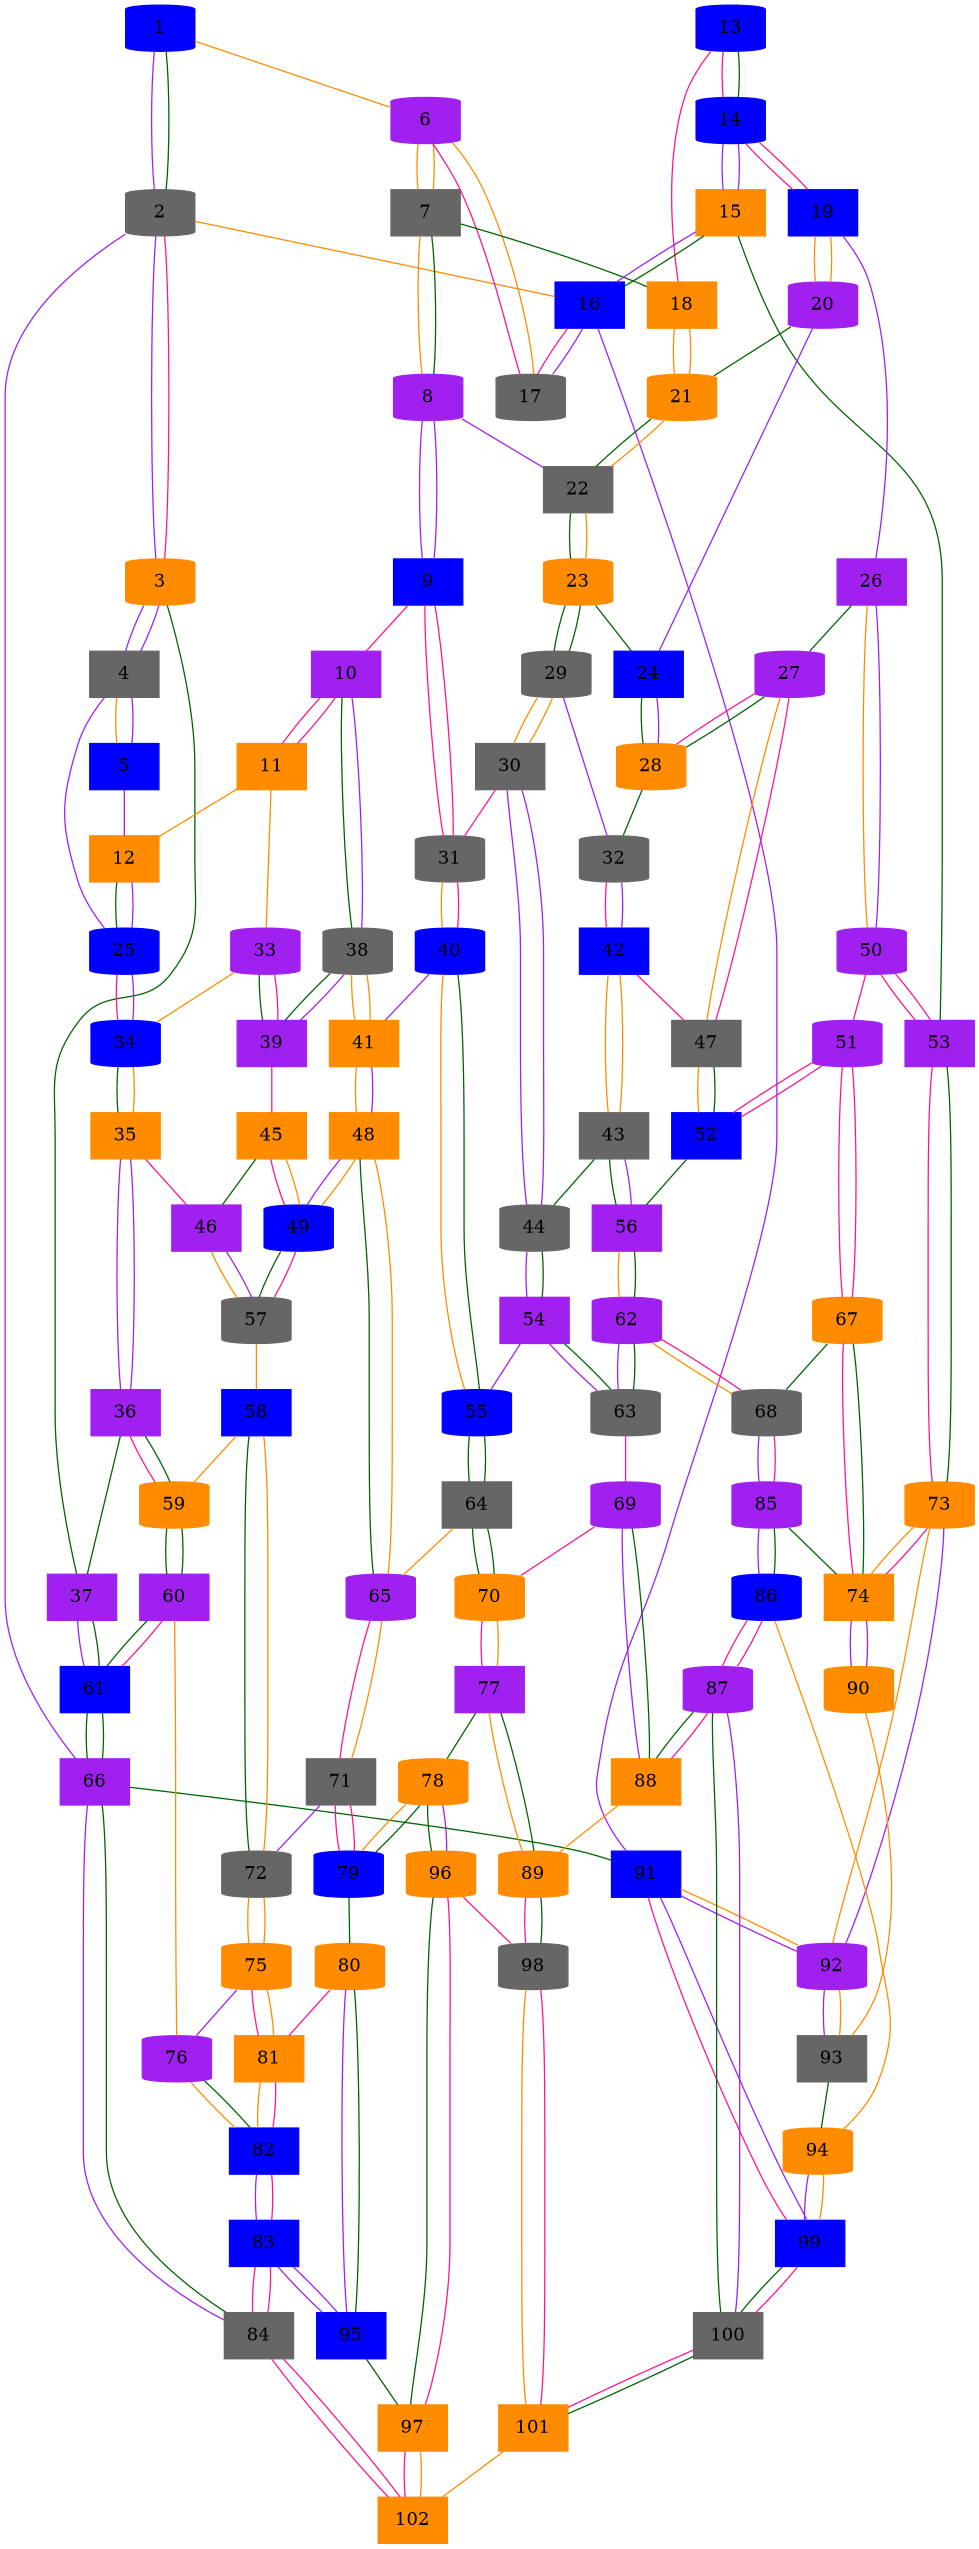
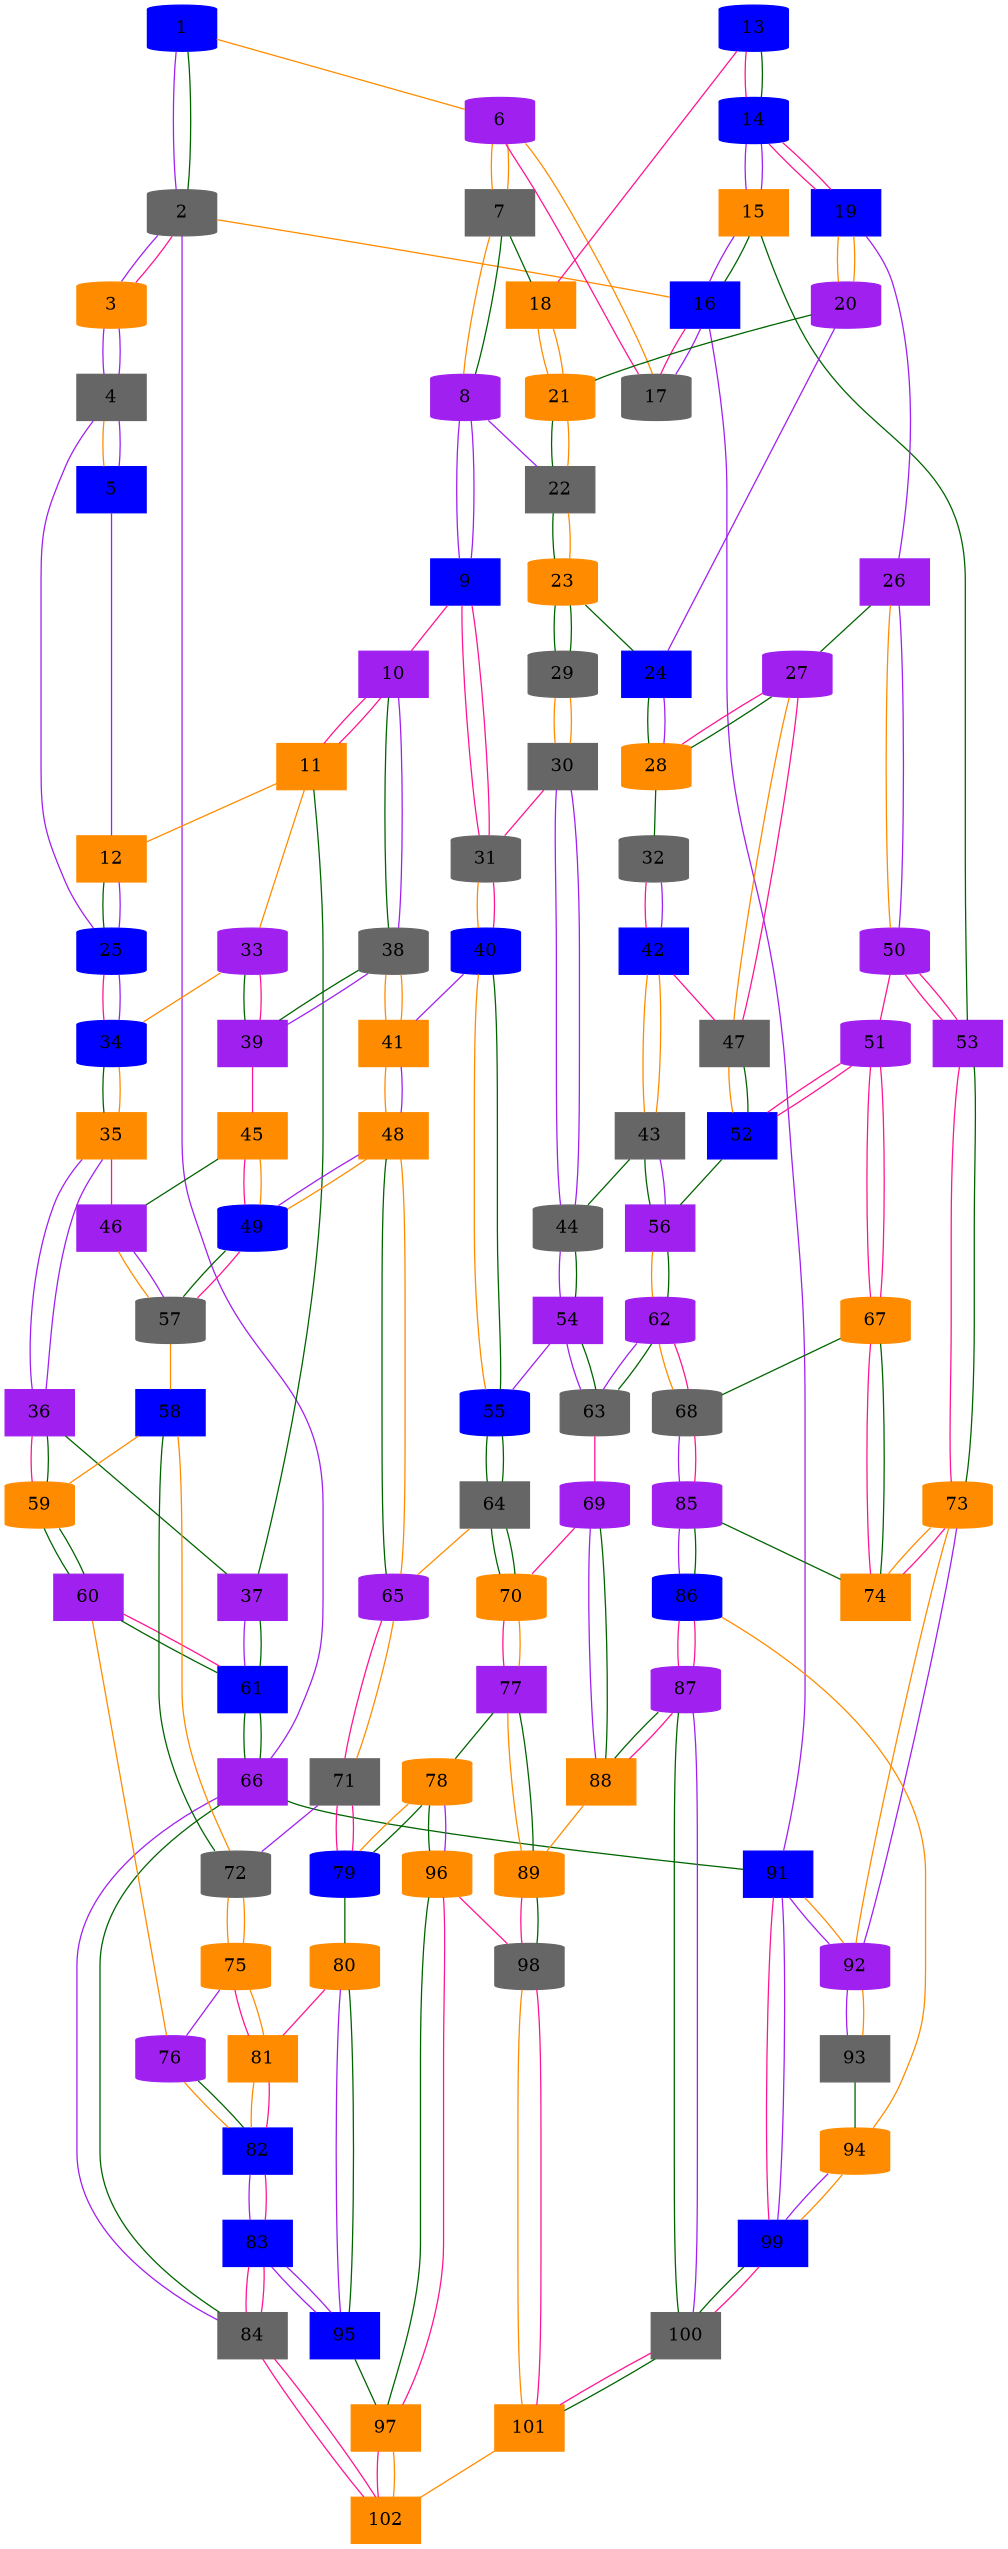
edge "29" -- "32": removed
edge "3" -- "37": now "11" -- "37"
node "90": removed
